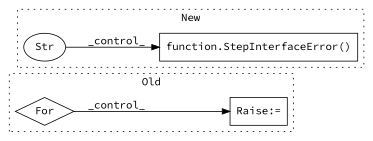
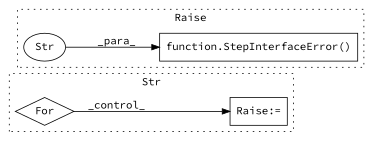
cluster "New": label "New" -> "Raise"
edge "Str" -> "function.StepInterfaceError()": label "_control_" -> "_para_"
cluster "Old": label "Old" -> "Str"
